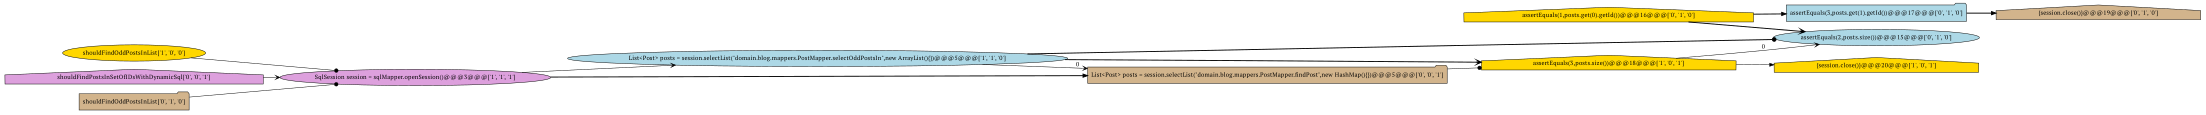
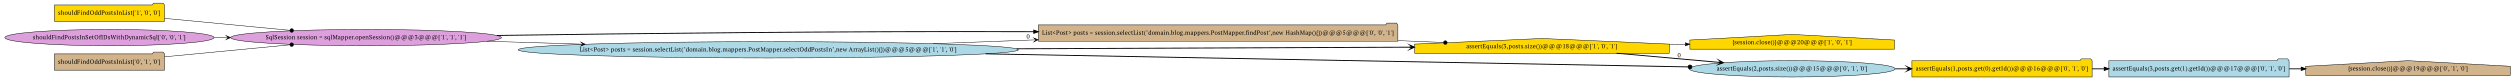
node "assertEquals(1,posts.get(0).getId())@@@16@@@['0', '1', '0']": shape house -> folder
edge "assertEquals(1,posts.get(0).getId())@@@16@@@['0', '1', '0']" -> "assertEquals(2,posts.size())@@@15@@@['0', '1', '0']": reversed
edge "assertEquals(3,posts.size())@@@18@@@['1', '0', '1']" -> "assertEquals(2,posts.size())@@@15@@@['0', '1', '0']": style solid -> bold
node "shouldFindOddPostsInList['1', '0', '0']": shape ellipse -> folder
node "shouldFindPostsInSetOfIDsWithDynamicSql['0', '0', '1']": shape house -> ellipse
